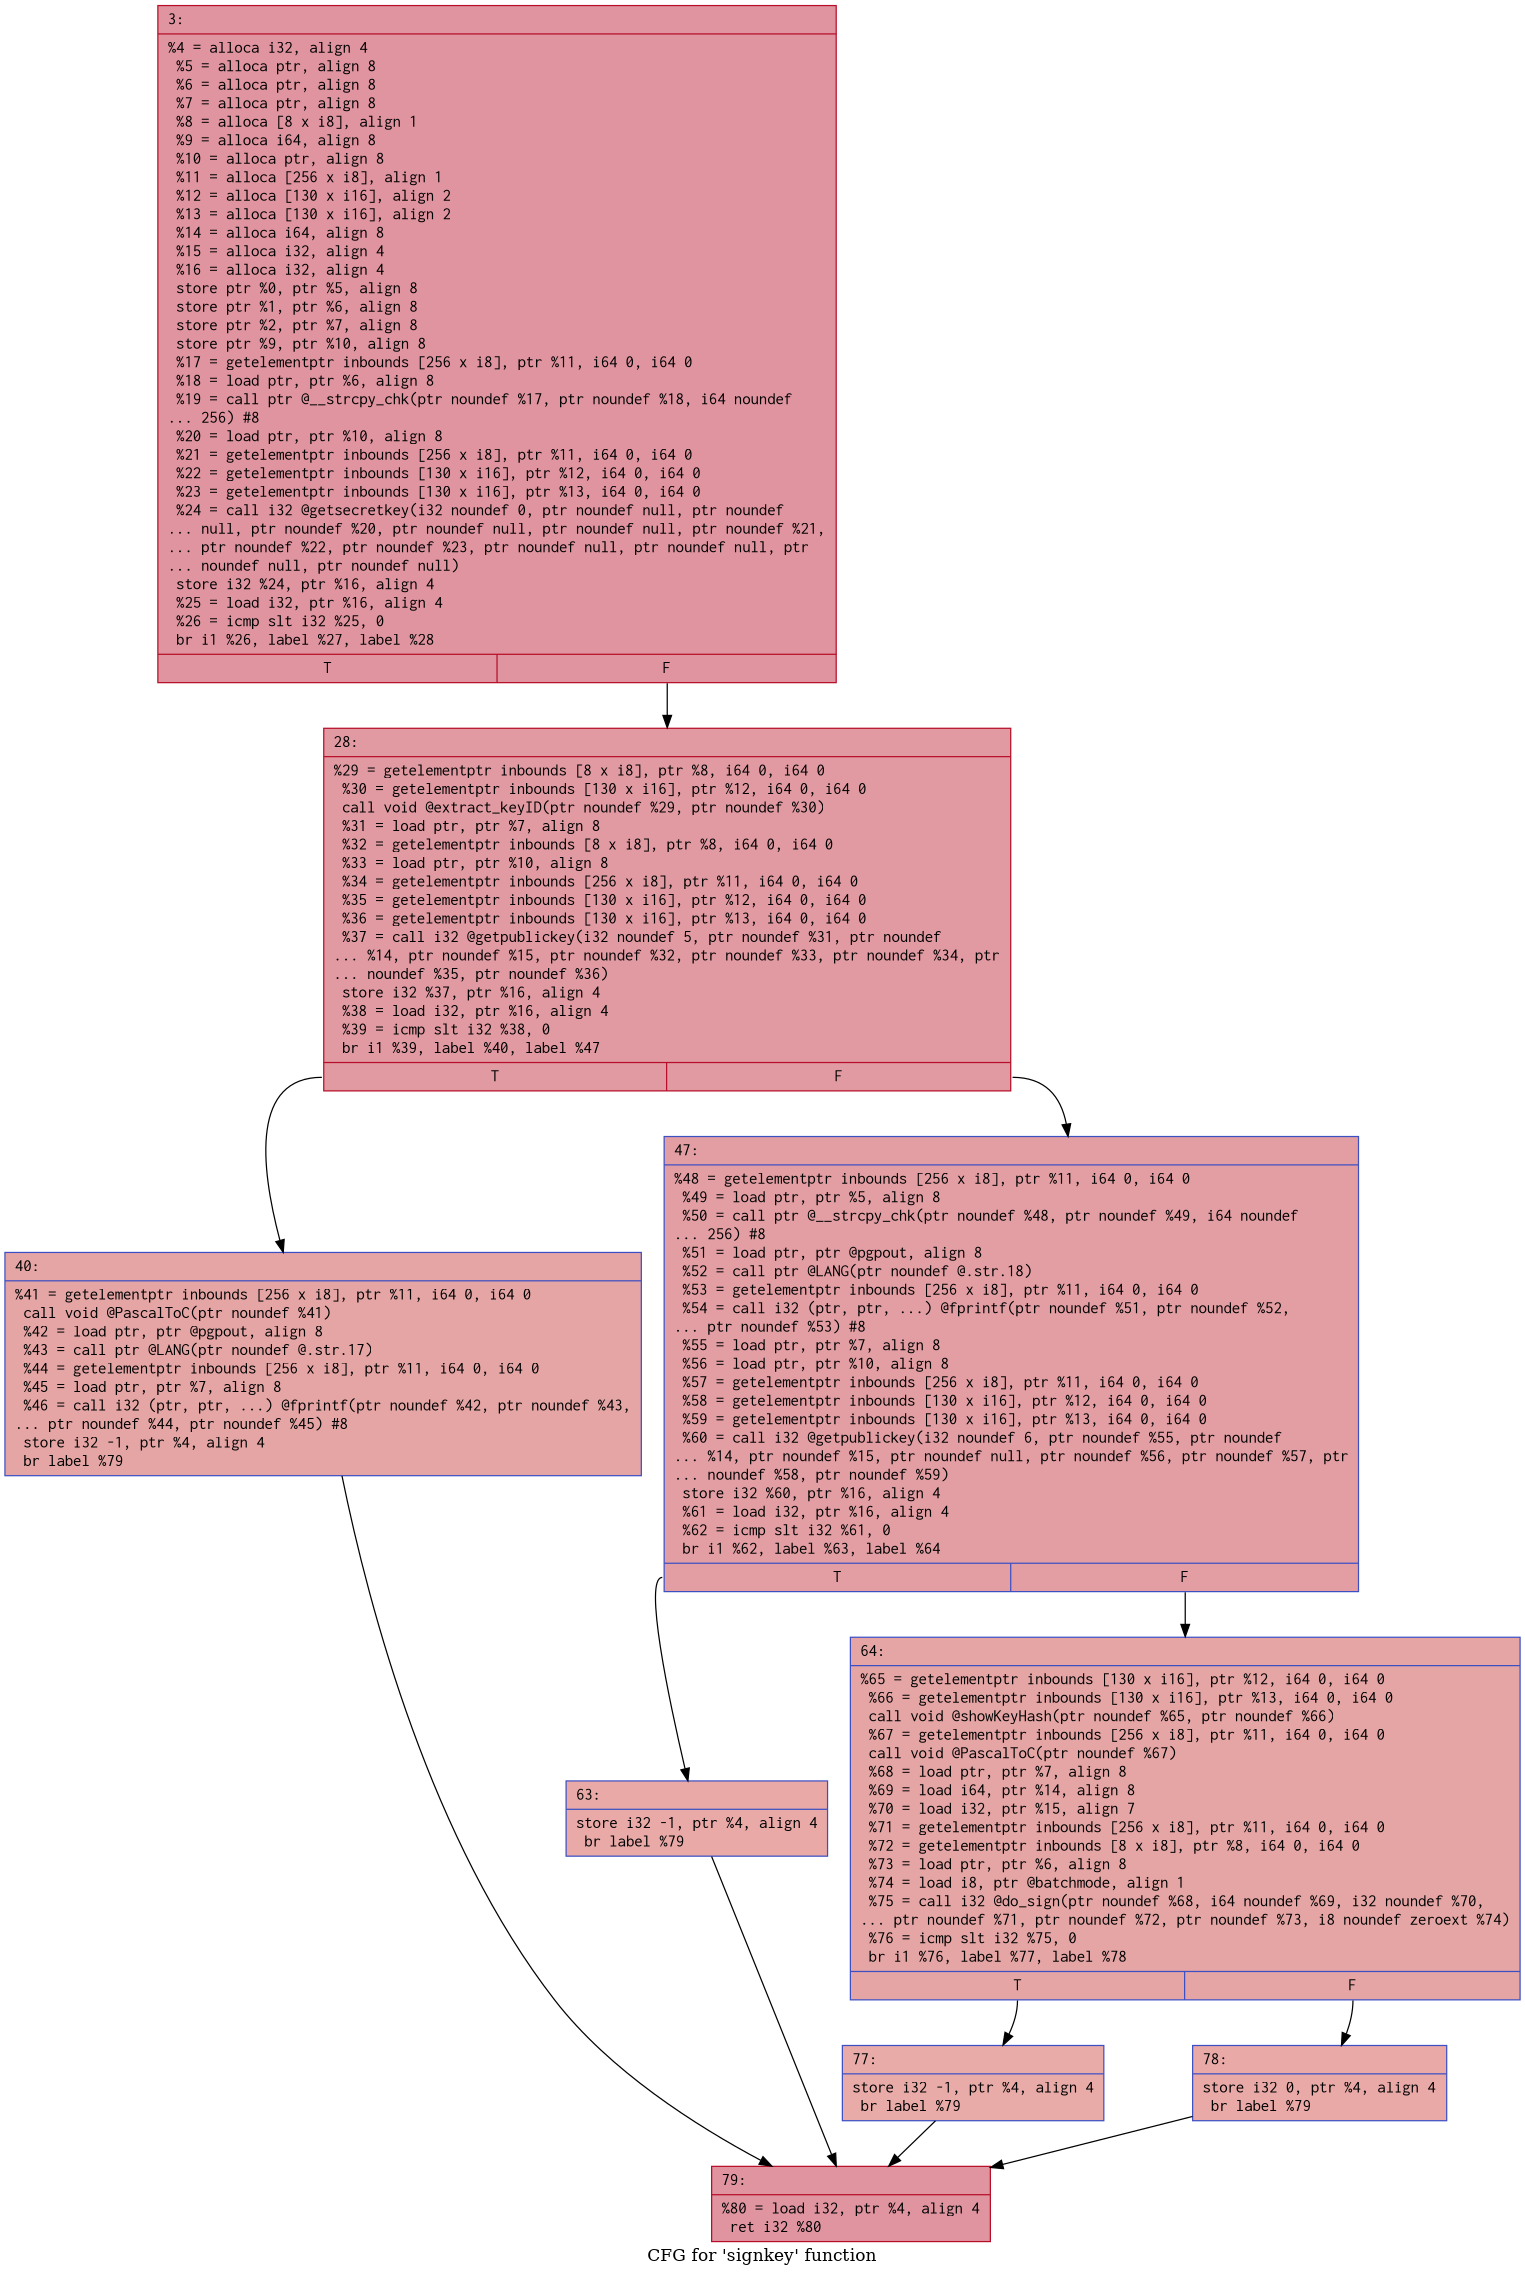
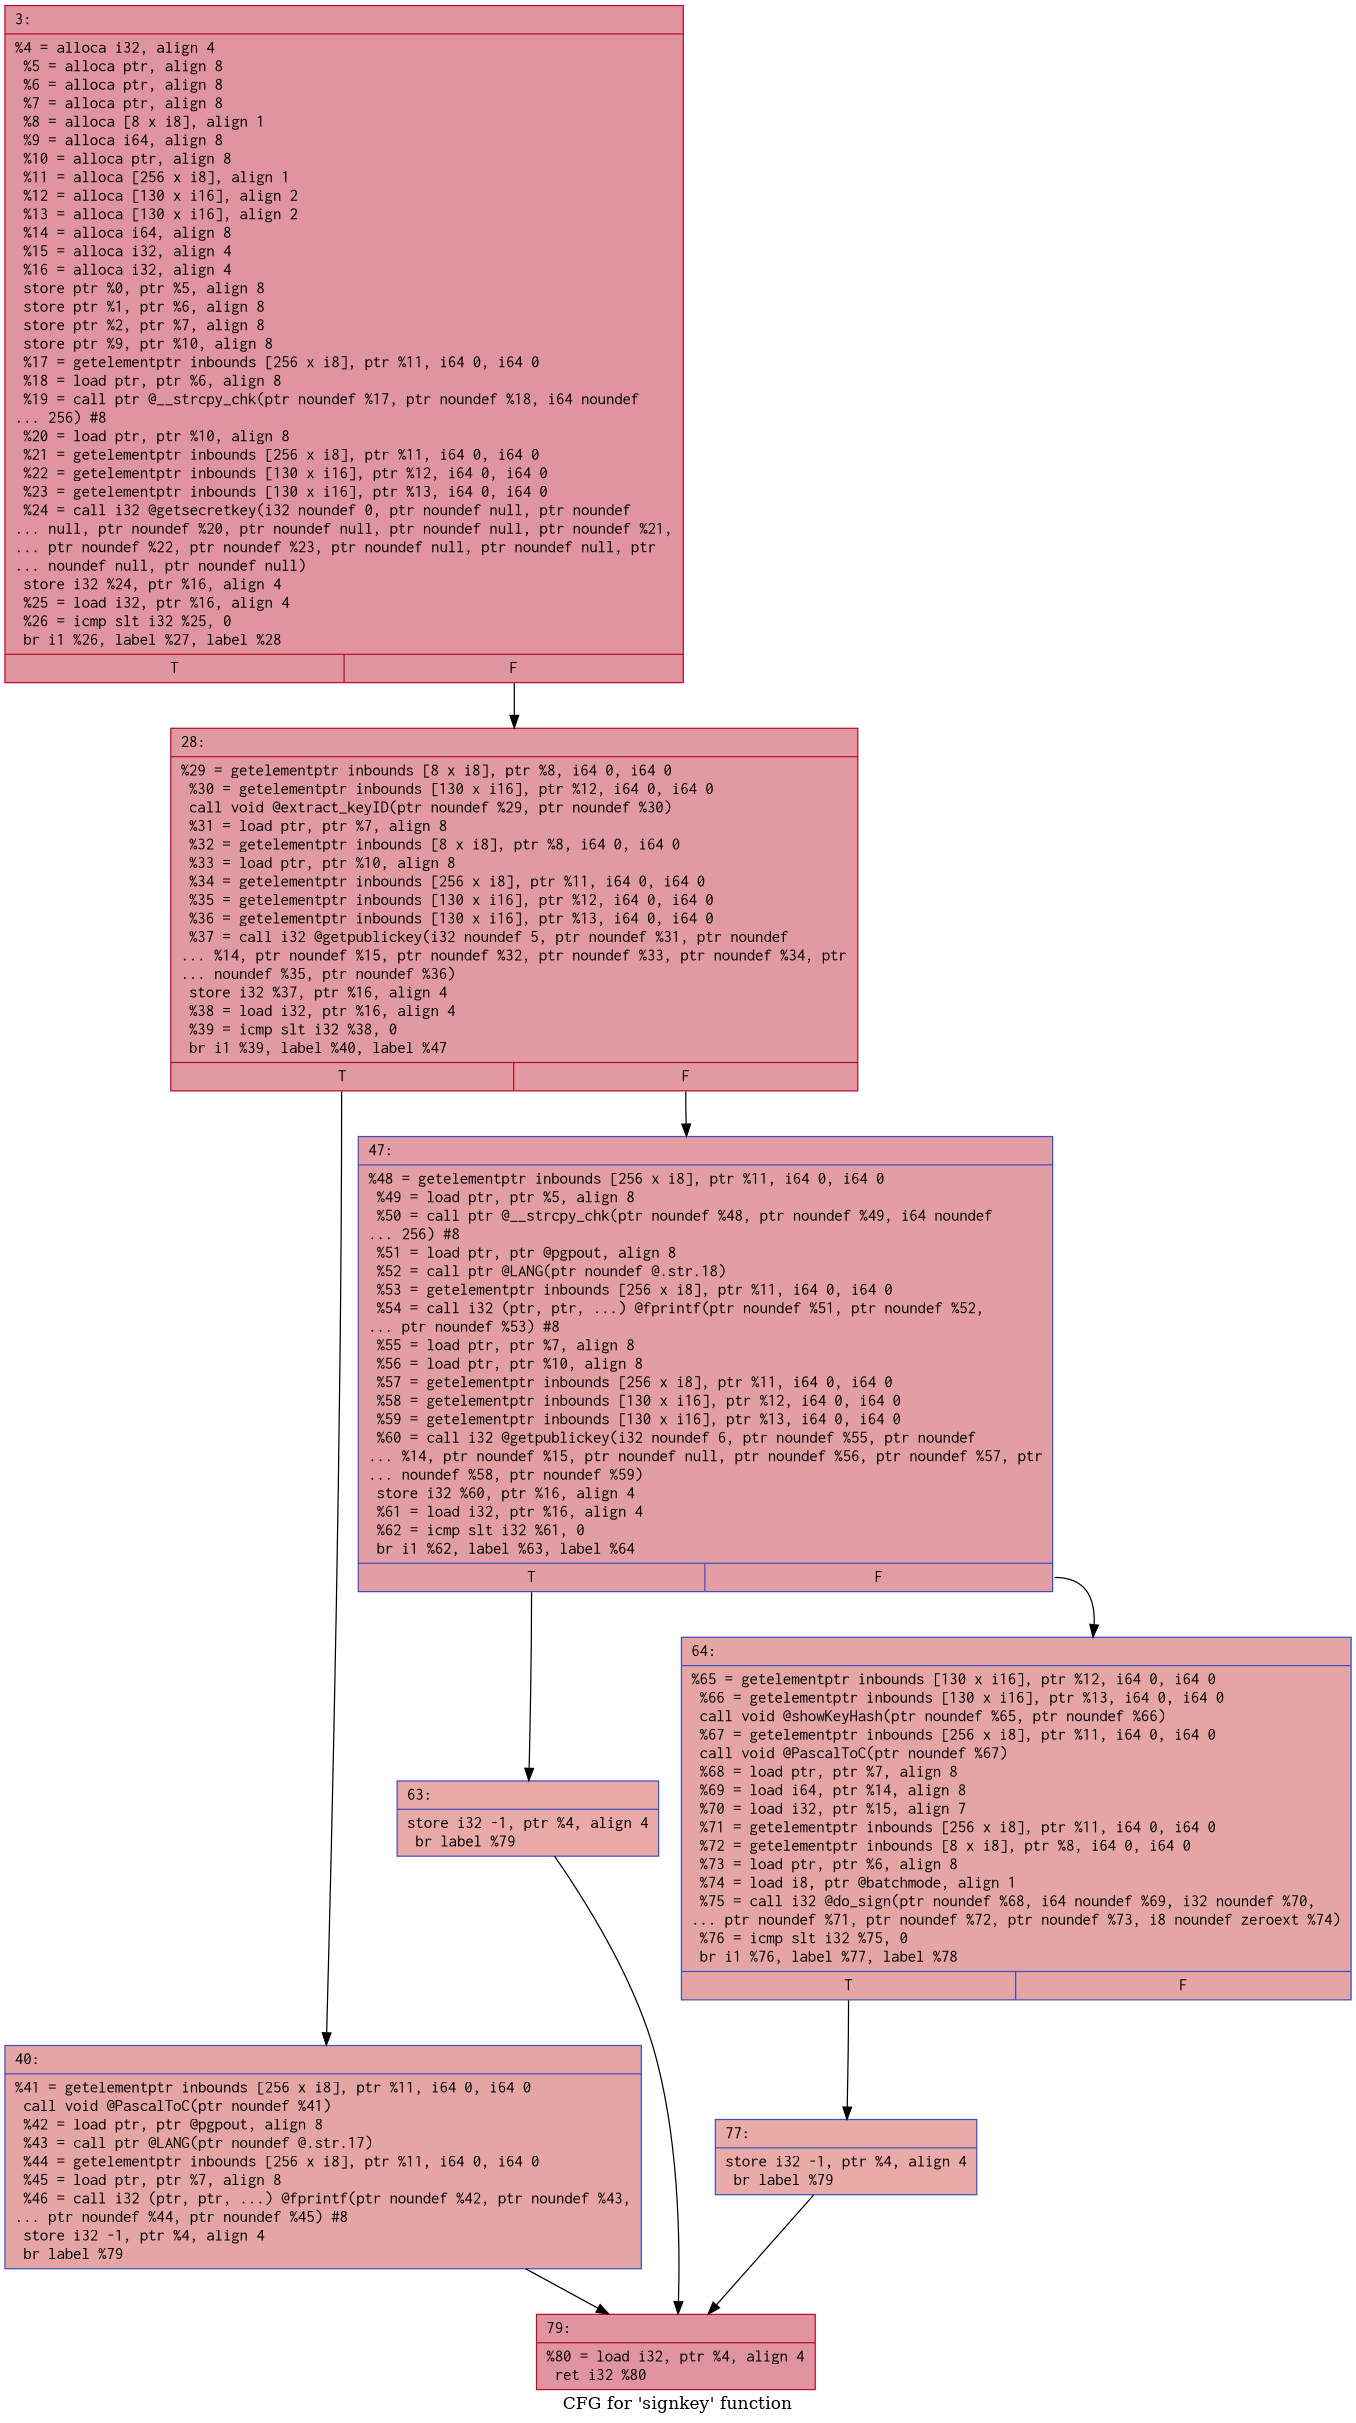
node "78:": removed
